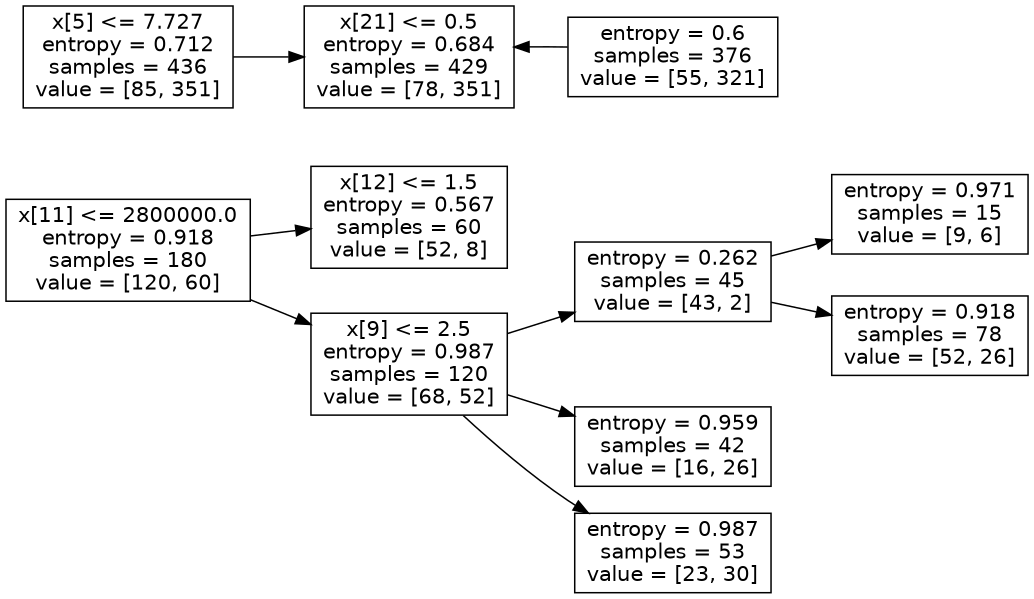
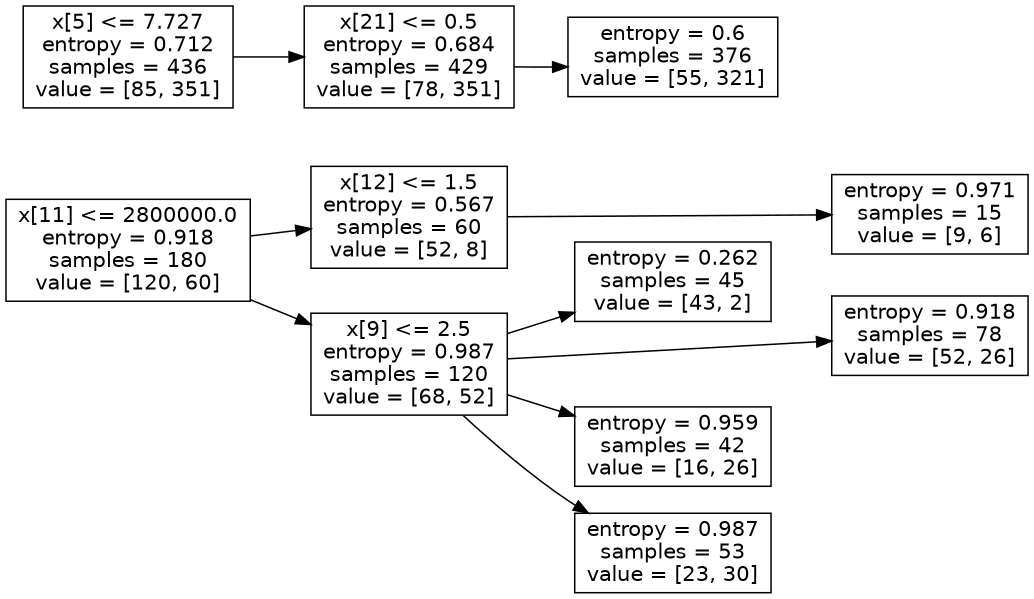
edge "entropy = 0.6 samples = 376 value = [55, 321]" -> "x[21] <= 0.5 entropy = 0.684 samples = 429 value = [78, 351]": reversed
edge "entropy = 0.262 samples = 45 value = [43, 2]" -> "entropy = 0.971 samples = 15 value = [9, 6]": now "x[12] <= 1.5 entropy = 0.567 samples = 60 value = [52, 8]" -> "entropy = 0.971 samples = 15 value = [9, 6]"
edge "entropy = 0.262 samples = 45 value = [43, 2]" -> "entropy = 0.918 samples = 78 value = [52, 26]": now "x[9] <= 2.5 entropy = 0.987 samples = 120 value = [68, 52]" -> "entropy = 0.918 samples = 78 value = [52, 26]"
